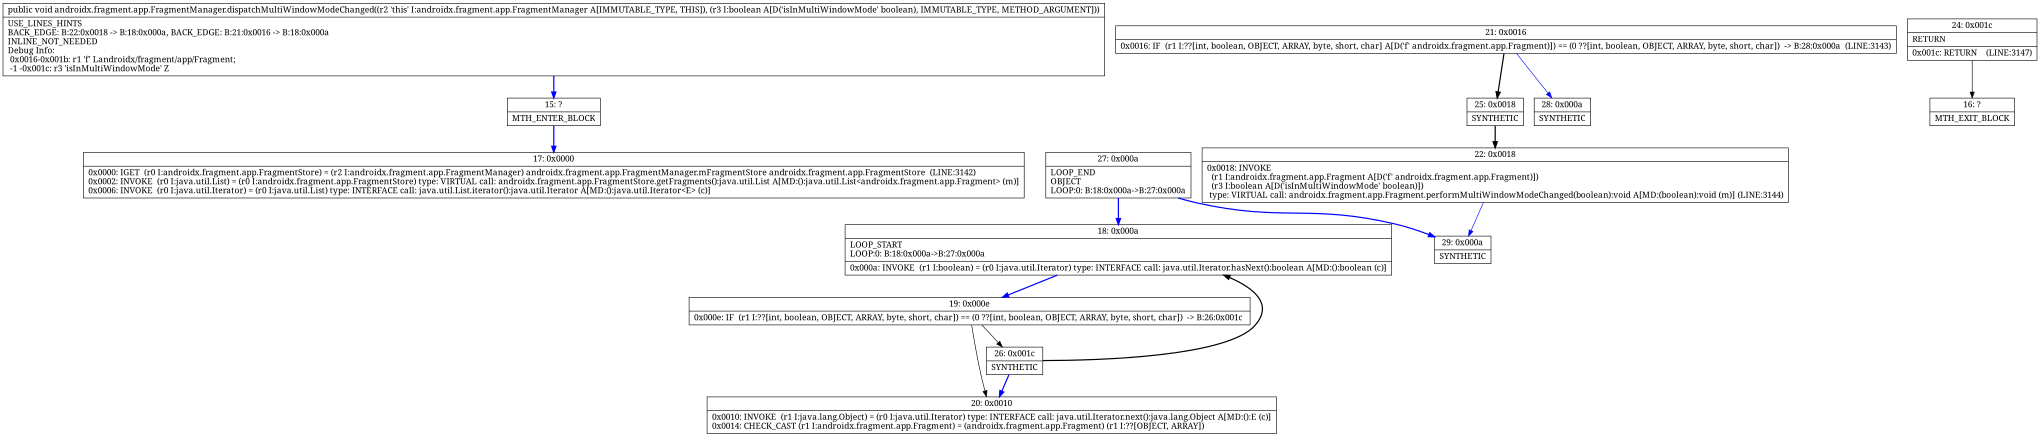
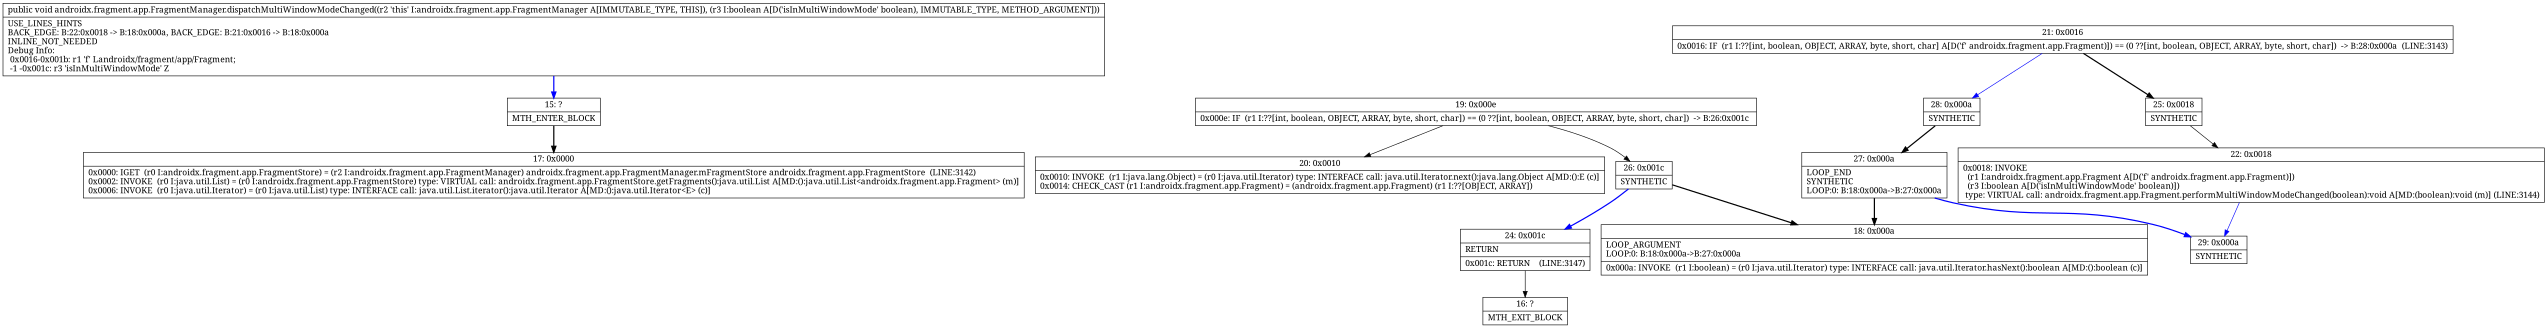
edge "25: 0x0018" -> "22: 0x0018": style bold -> solid
edge "15: ?" -> "17: 0x0000": color blue -> black
edge "28: 0x000a" -> "27: 0x000a": added
node "27: 0x000a": text "OBJECT" -> "SYNTHETIC"
edge "27: 0x000a" -> "18: 0x000a": color blue -> black
node "18: 0x000a": text "LOOP_START" -> "LOOP_ARGUMENT"
edge "18: 0x000a" -> "19: 0x000e": removed
edge "26: 0x001c" -> "20: 0x0010": now "26: 0x001c" -> "24: 0x001c"
